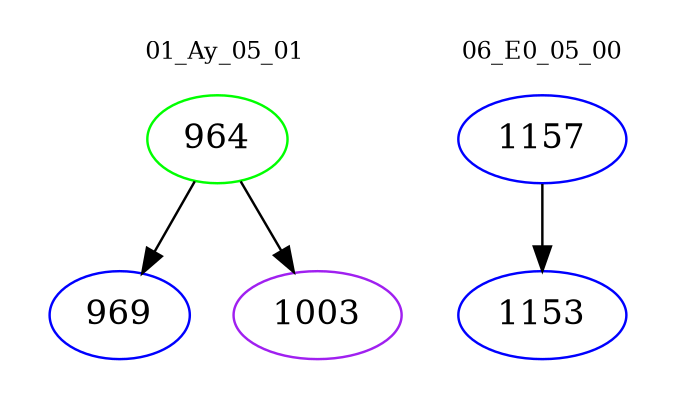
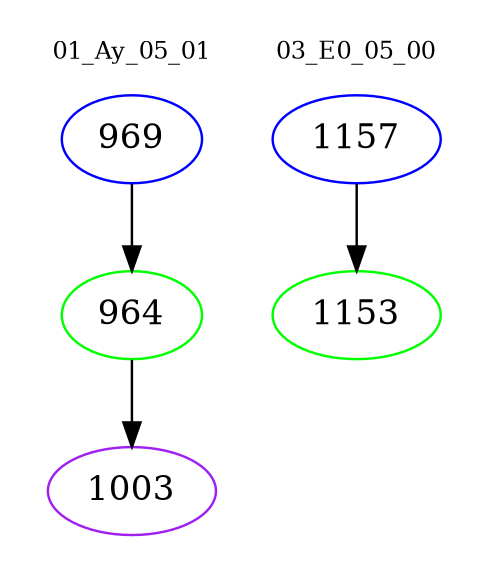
cluster "06_E0_05_00": label "06_E0_05_00" -> "03_E0_05_00"
edge "964" -> "969": reversed
node "1153": color blue -> green
